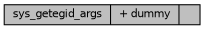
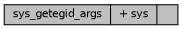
node "sys_getegid_args": text "+ dummy" -> "+ sys"
